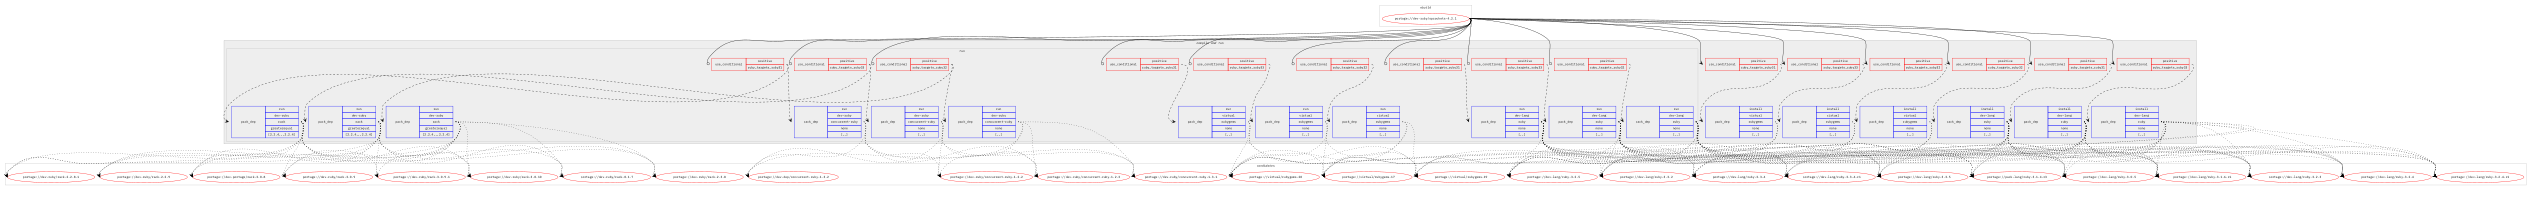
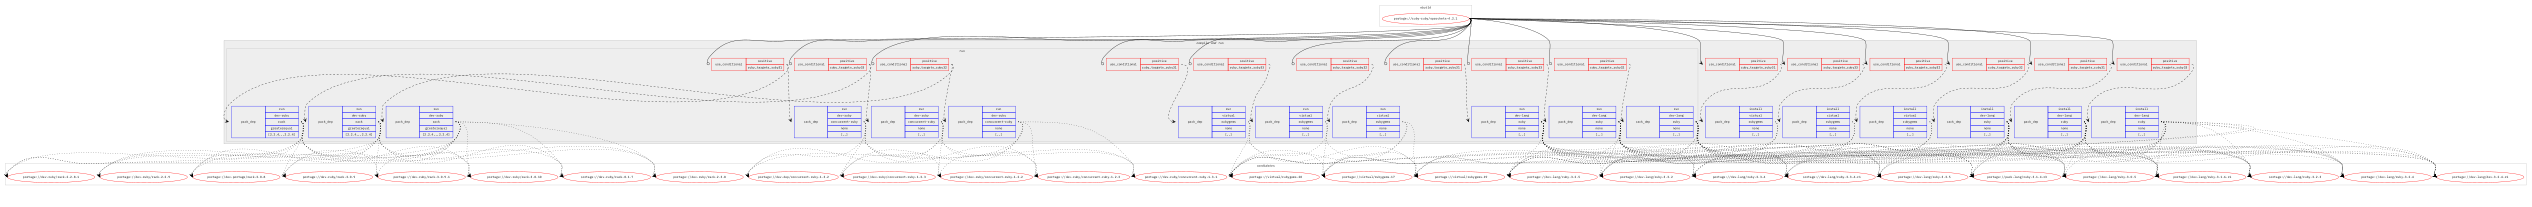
node "portage://dev-ruby/sprockets-4.2.1": label "portage://dev-ruby/sprockets-4.2.1" -> "portage://ruby-ruby/sprockets-4.2.1"
node "portage://dev-ruby/concurrent-ruby-1.3.3": added
node "portage://dev-lang/ruby-3.2.4-r1": label "portage://dev-lang/ruby-3.2.4-r1" -> "portage://dev-lang/dev-3.2.4-r1"
